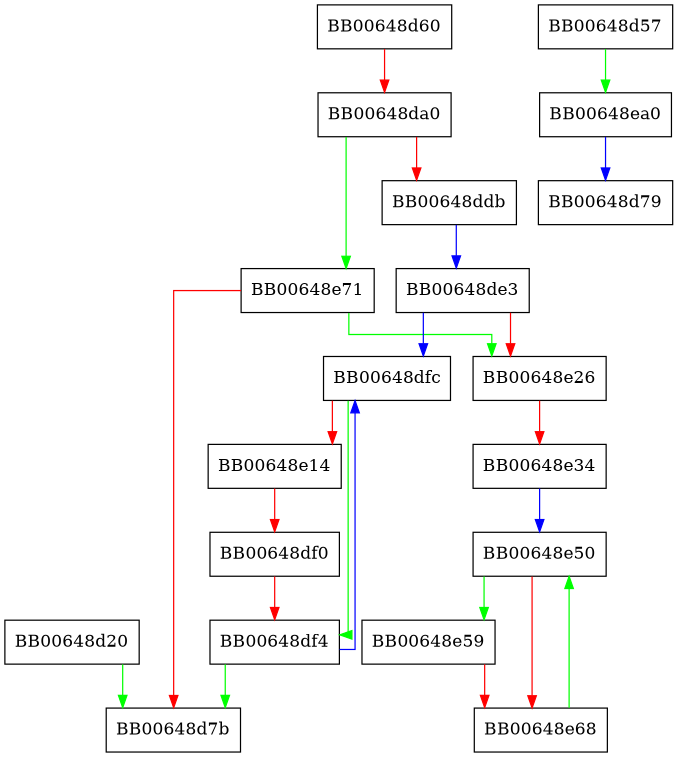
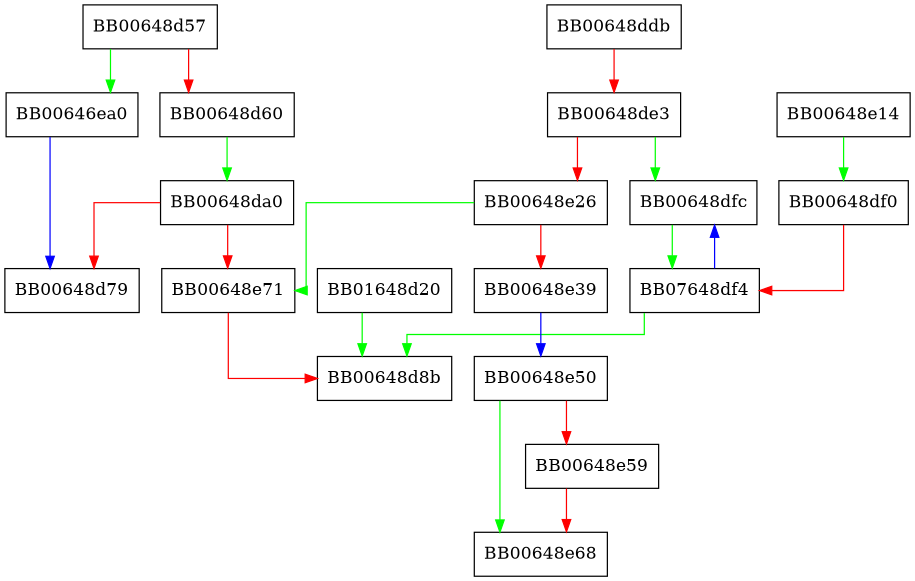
edge "BB00648d57" -> "BB00648d60": added
edge "BB00648d60" -> "BB00648da0": color red -> green
node "BB00648ea0": label "BB00648ea0" -> "BB00646ea0"
edge "BB00648da0" -> "BB00648ddb": now "BB00648da0" -> "BB00648d79"
edge "BB00648da0" -> "BB00648e71": color green -> red
edge "BB00648ddb" -> "BB00648de3": color blue -> red
edge "BB00648de3" -> "BB00648dfc": color blue -> green
edge "BB00648e71" -> "BB00648e26": reversed
edge "BB00648dfc" -> "BB00648e14": removed
node "BB00648e34": label "BB00648e34" -> "BB00648e39"
edge "BB00648e14" -> "BB00648df0": color red -> green
edge "BB00648e50" -> "BB00648e59": color green -> red
edge "BB00648e50" -> "BB00648e68": color red -> green
node "BB00648d20": label "BB00648d20" -> "BB01648d20"
node "BB00648df4": label "BB00648df4" -> "BB07648df4"
edge "BB00648e68" -> "BB00648e50": removed
node "BB00648d7b": label "BB00648d7b" -> "BB00648d8b"
